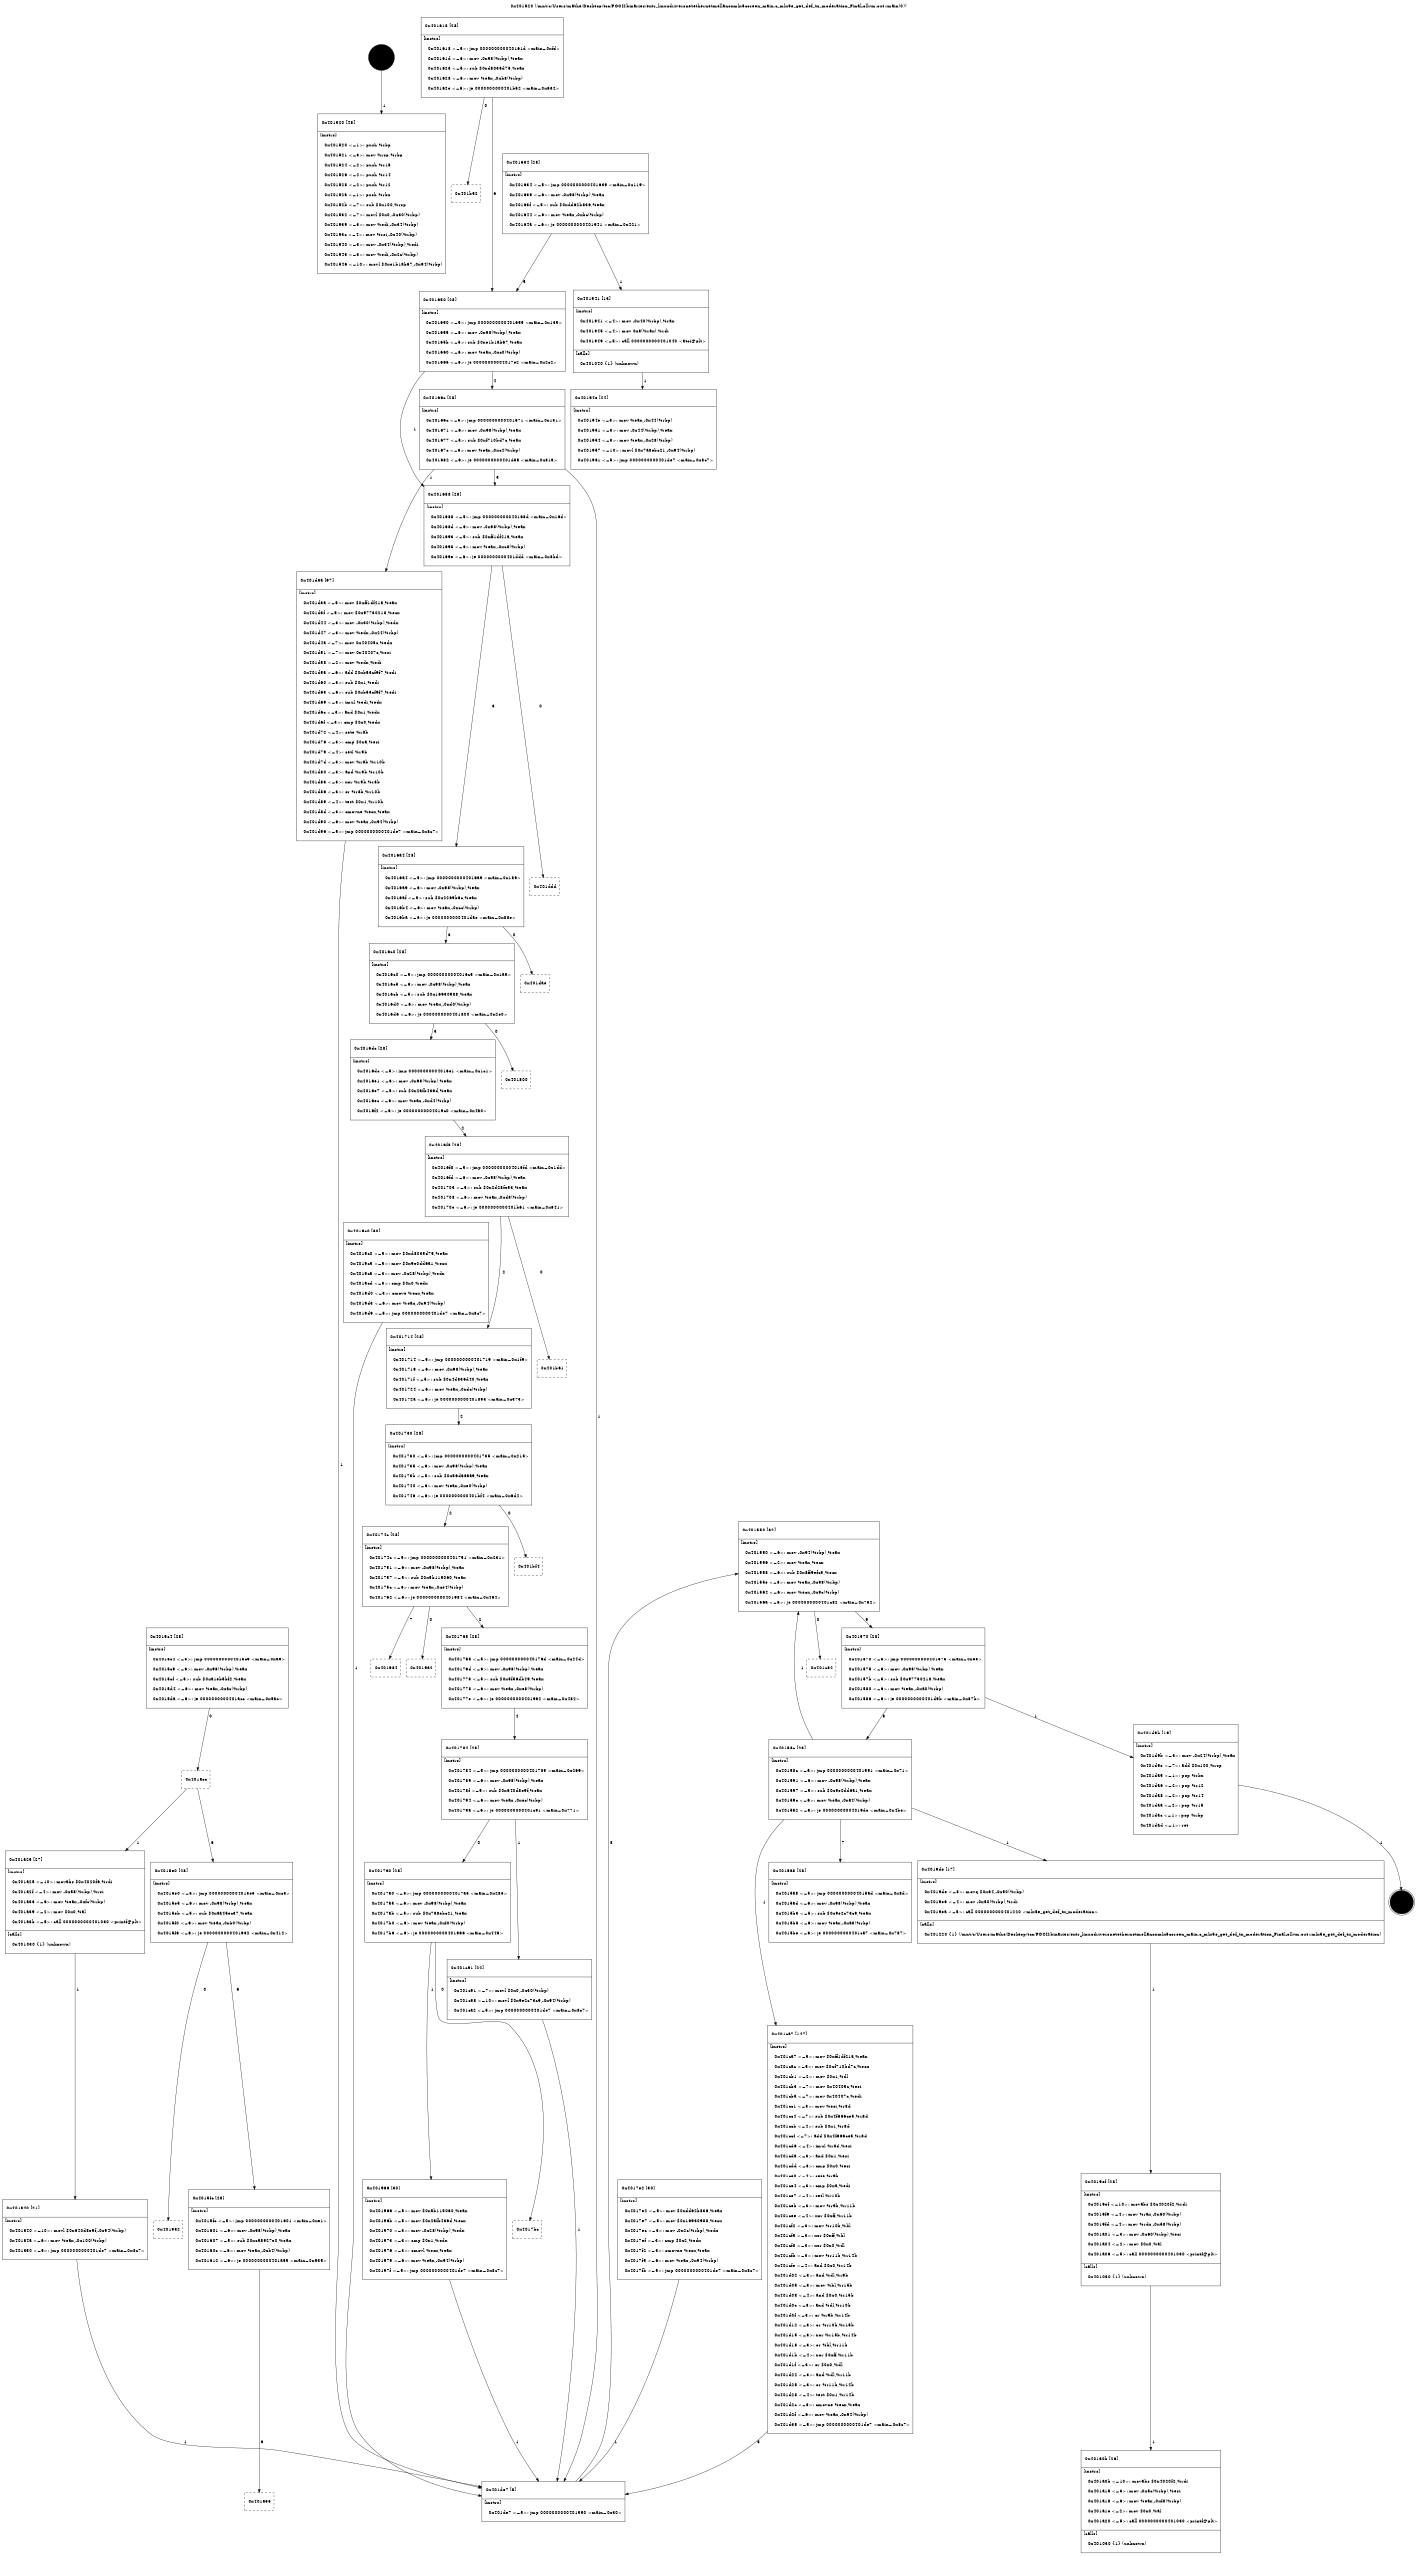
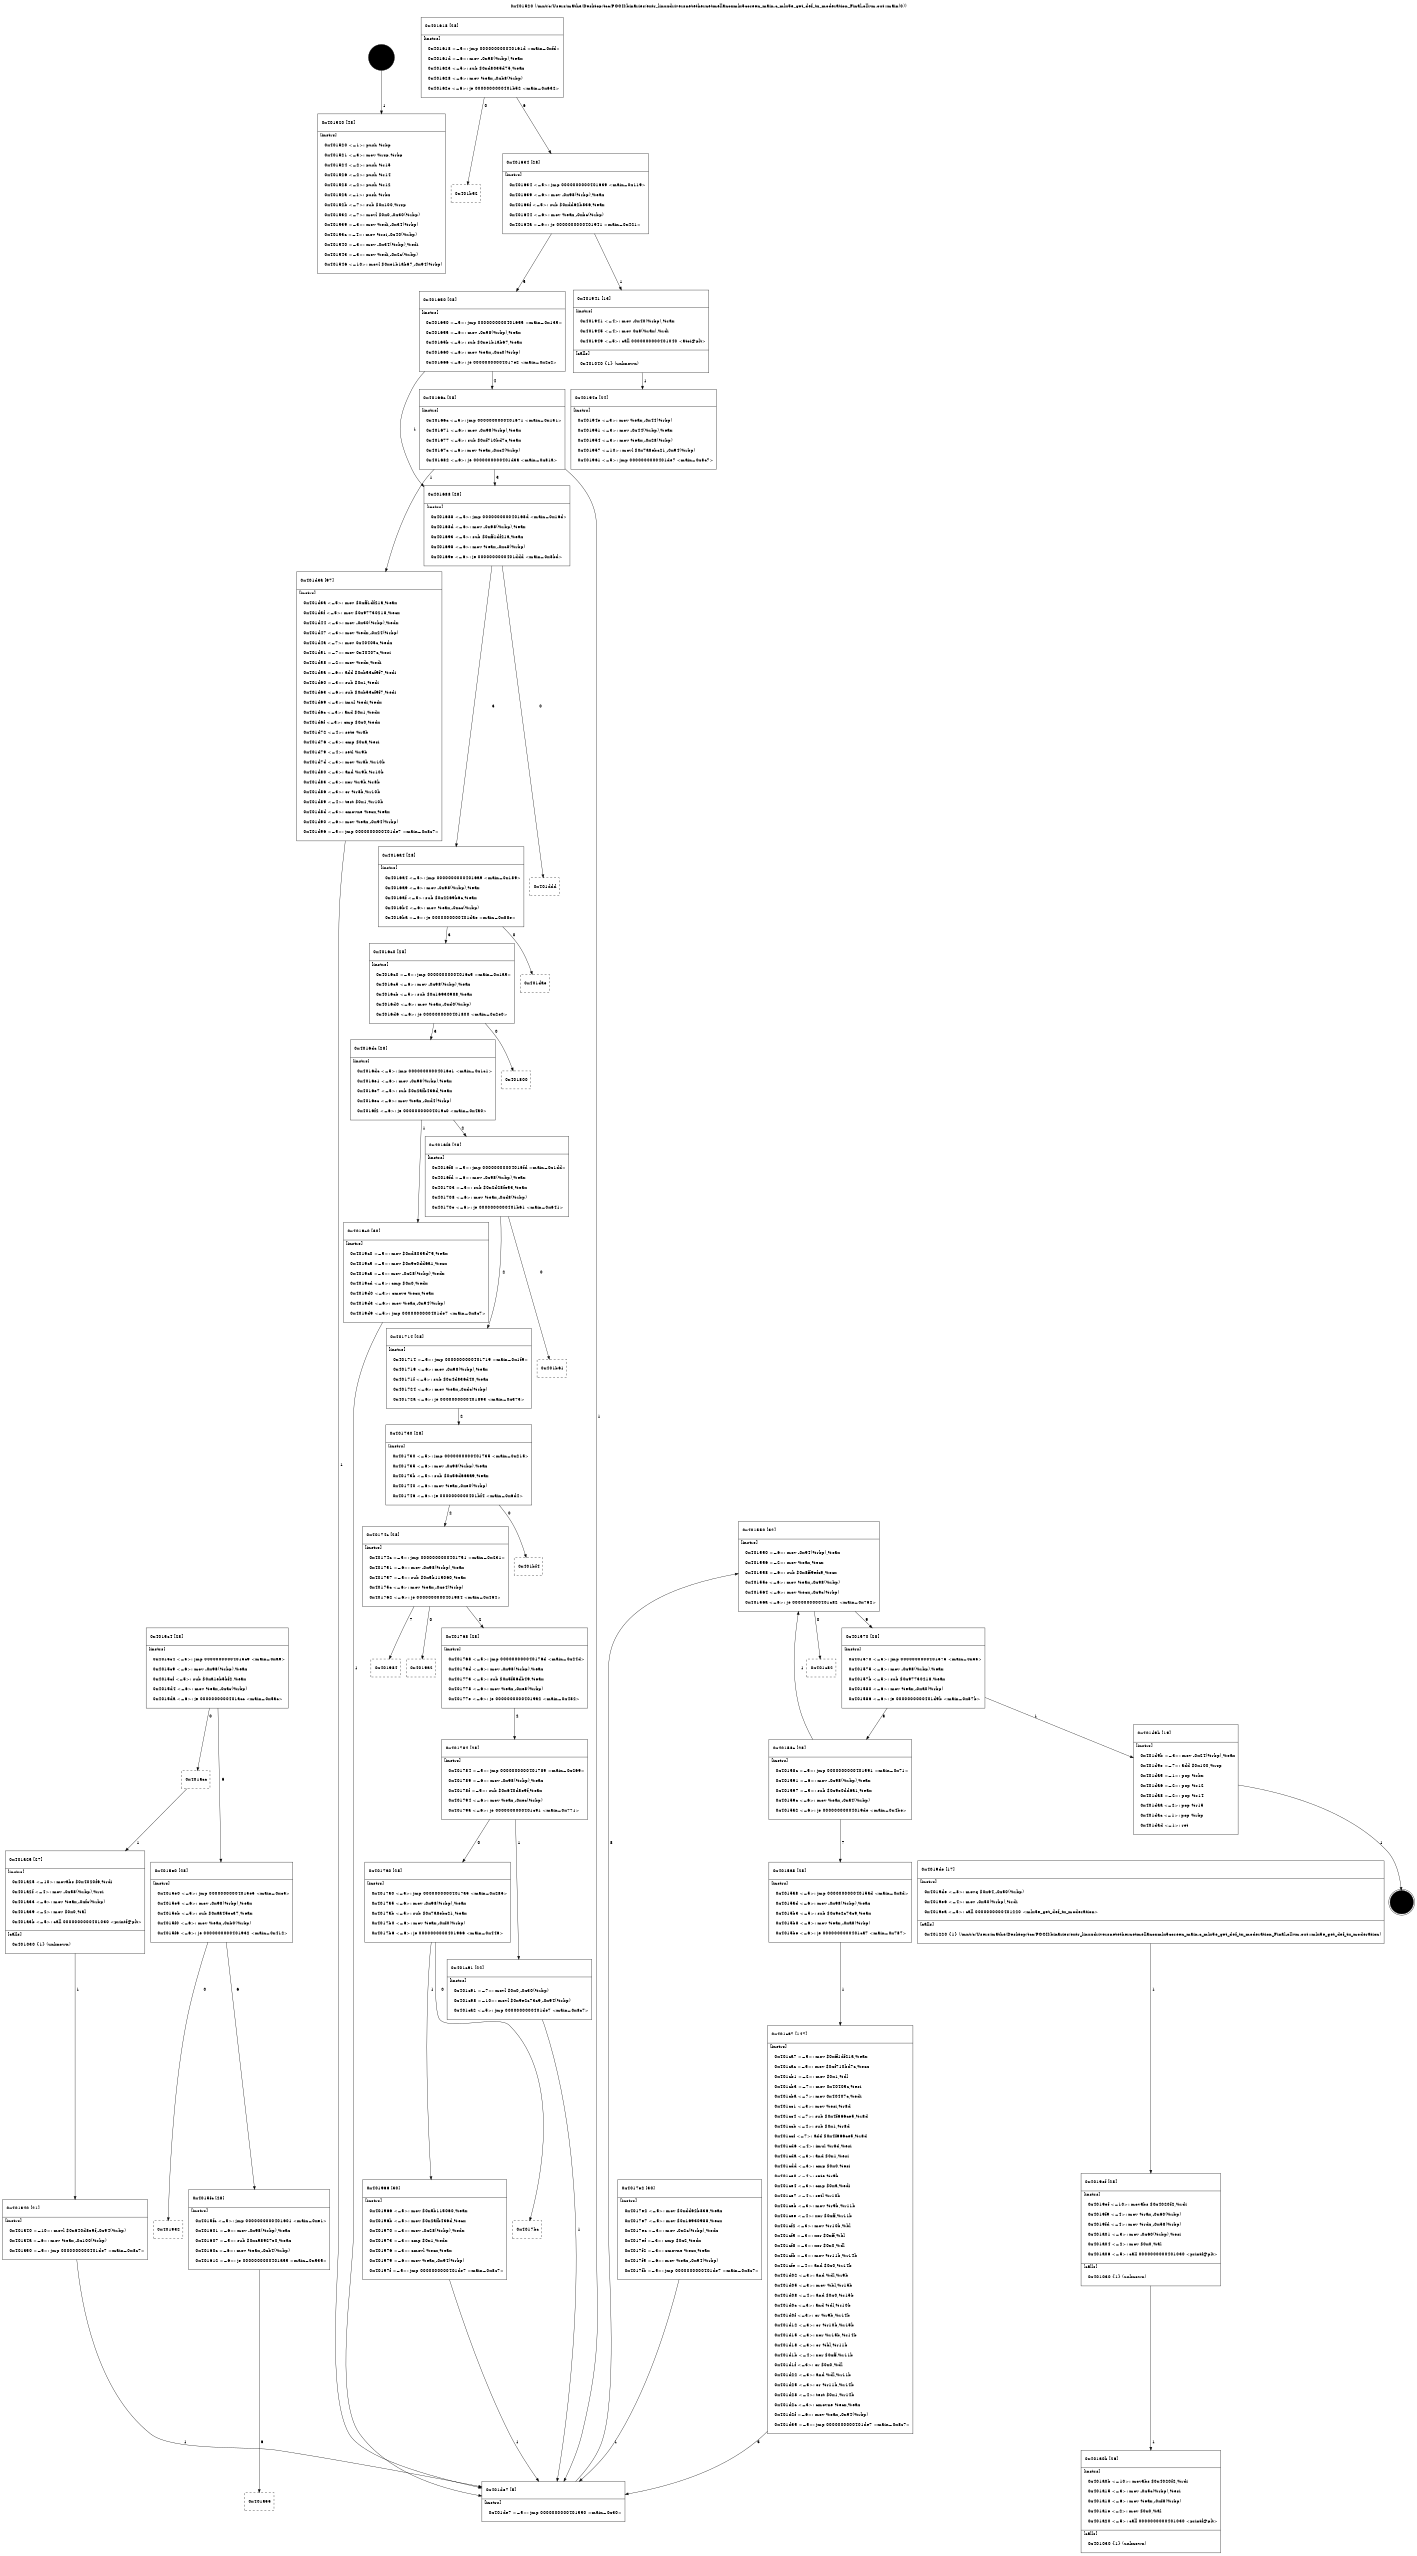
edge "0x401618 [28]" -> "0x401650 [28]": now "0x401618 [28]" -> "0x401634 [28]"
edge "0x4016dc [28]" -> "0x4019c0 [30]": added, label "1"
edge "0x401acc" -> "0x4015e0 [28]": now "0x4015c4 [28]" -> "0x4015e0 [28]"
edge "0x40158c [28]" -> "0x4019de [17]": removed, label "1"
edge "0x40158c [28]" -> "0x401ca7 [147]": now "0x4015a8 [28]" -> "0x401ca7 [147]"
